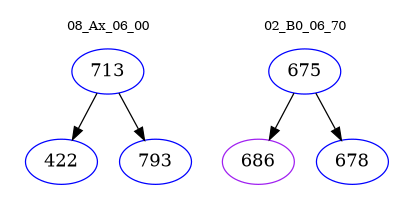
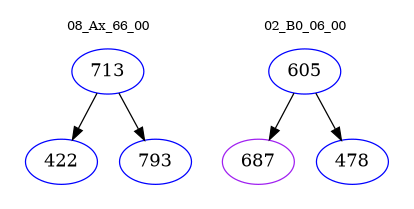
cluster "08_Ax_06_00": label "08_Ax_06_00" -> "08_Ax_66_00"
cluster "02_B0_06_70": label "02_B0_06_70" -> "02_B0_06_00"
node "675": label "675" -> "605"
node "686": label "686" -> "687"
node "678": label "678" -> "478"
